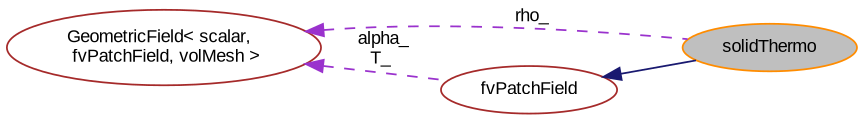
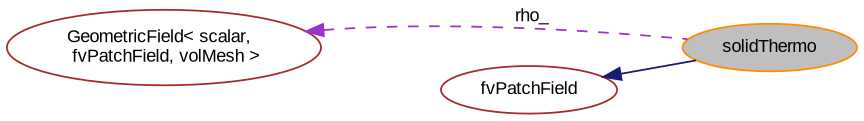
edge "fvPatchField" -> "GeometricField< scalar, fvPatchField, volMesh >": removed, label "alpha_ T_"
